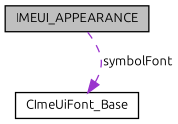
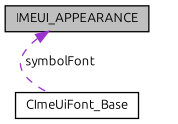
edge "IMEUI_APPEARANCE" -> "CImeUiFont_Base": reversed
